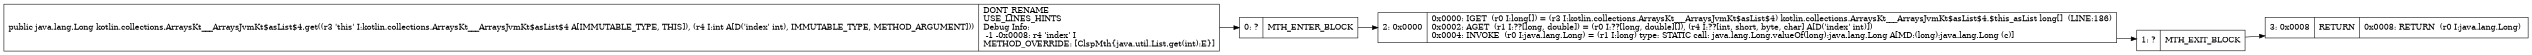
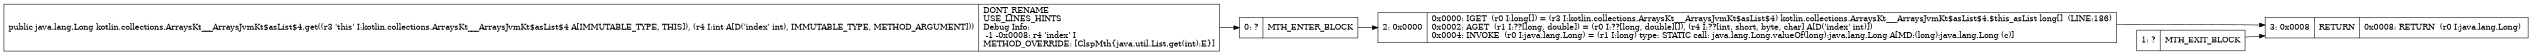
edge "2: 0x0000" -> "1: ?": now "2: 0x0000" -> "3: 0x0008"
